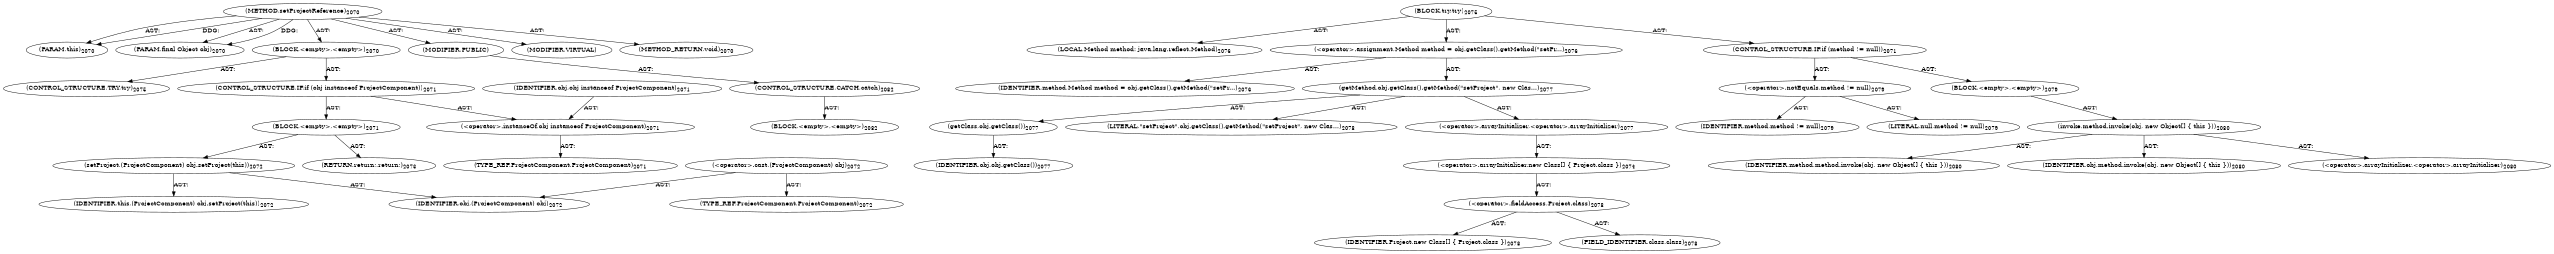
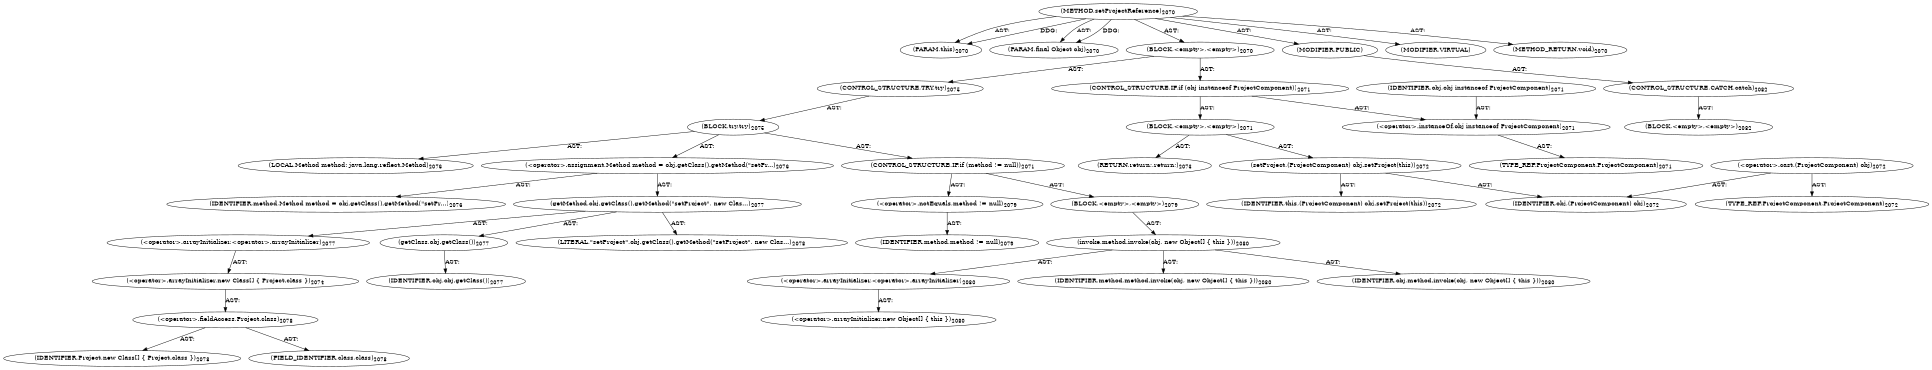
edge "(CONTROL_STRUCTURE,TRY,try)" -> "(BLOCK,try,try)": added, label "AST:"
node "(LITERAL,null,method != null)": removed
node "(<operator>.arrayInitializer,new Object[] { this })": added
